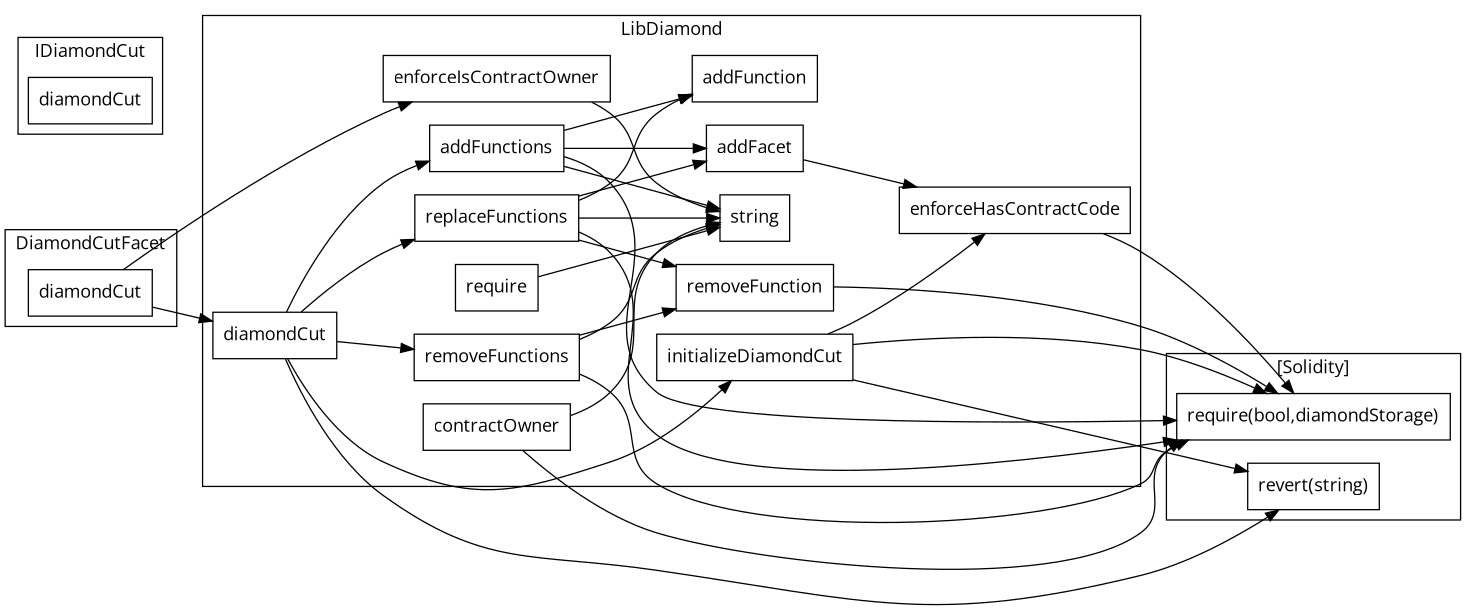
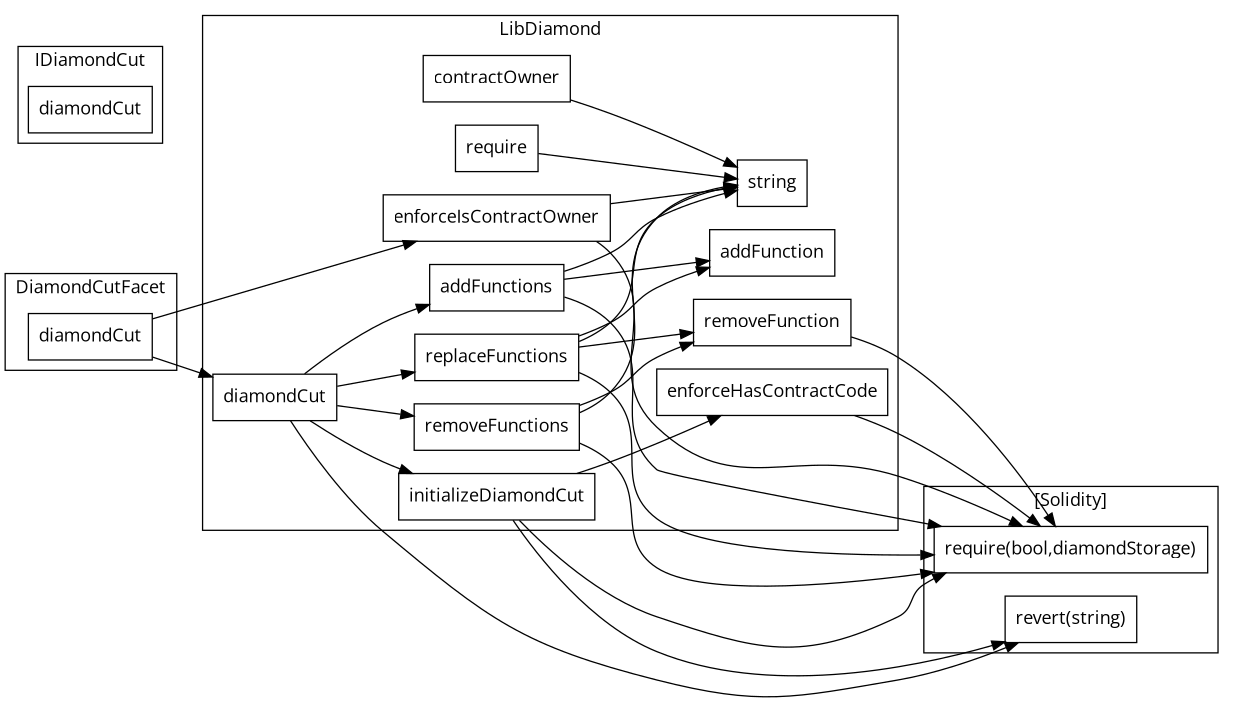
node "addFacet": removed
edge "contractOwner" -> "require(bool,diamondStorage)": now "enforceIsContractOwner" -> "require(bool,diamondStorage)"
